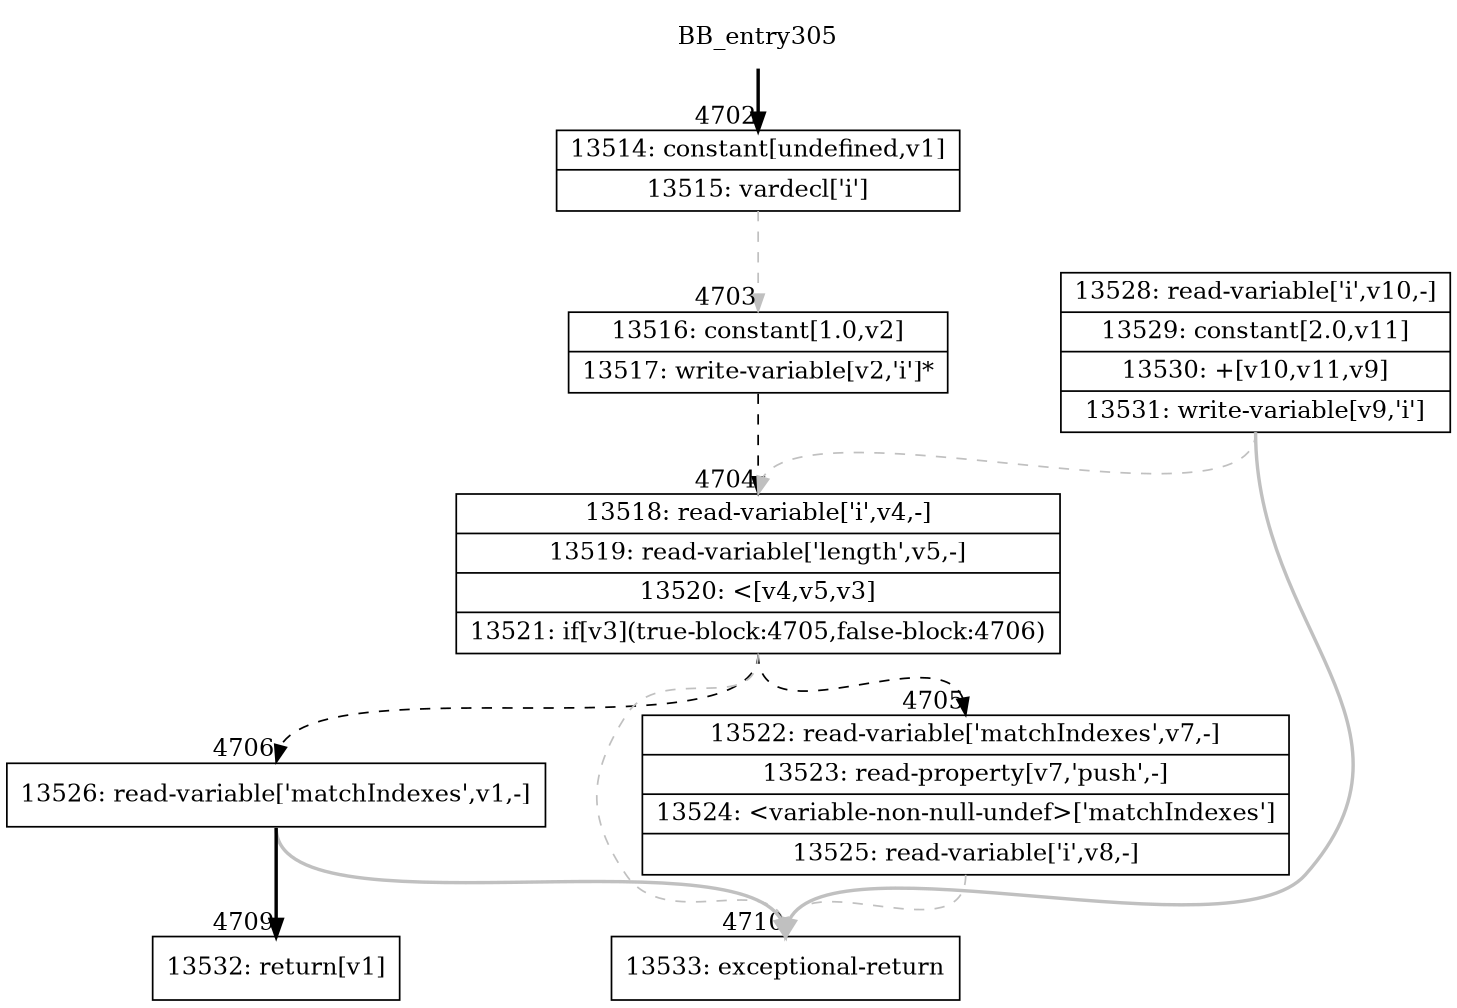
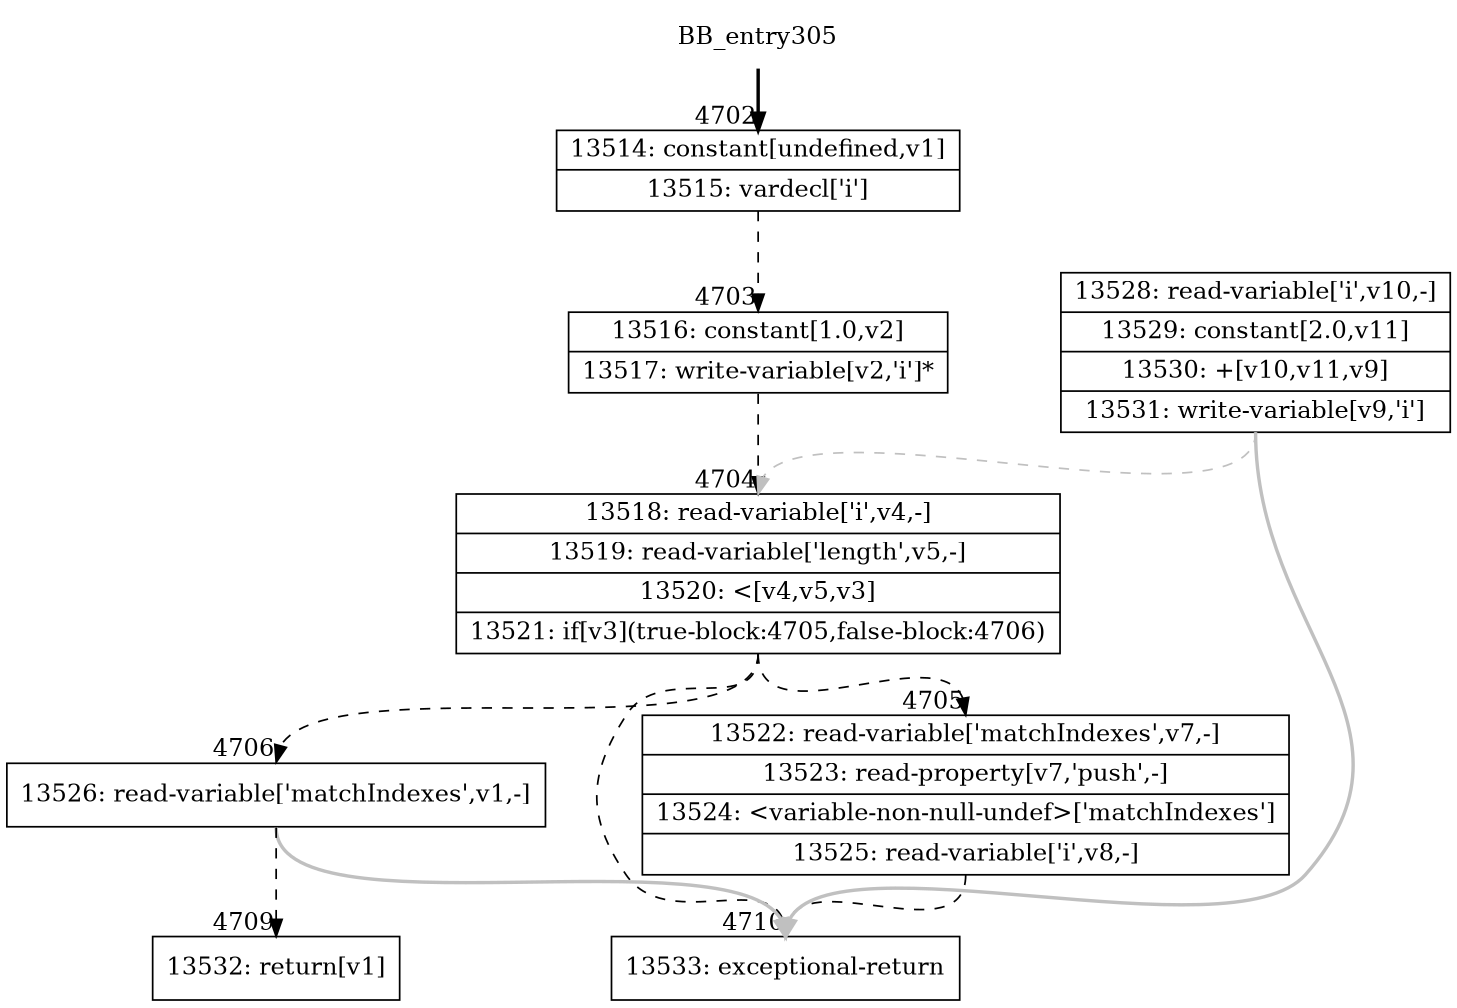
edge "13514: constant[undefined,v1]" -> "13516: constant[1.0,v2]": color gray -> black
edge "13518: read-variable['i',v4,-]" -> "13533: exceptional-return": color gray -> black
edge "13526: read-variable['matchIndexes',v1,-]" -> "13532: return[v1]": style bold -> dashed
edge "13522: read-variable['matchIndexes',v7,-]" -> "13533: exceptional-return": color gray -> black
